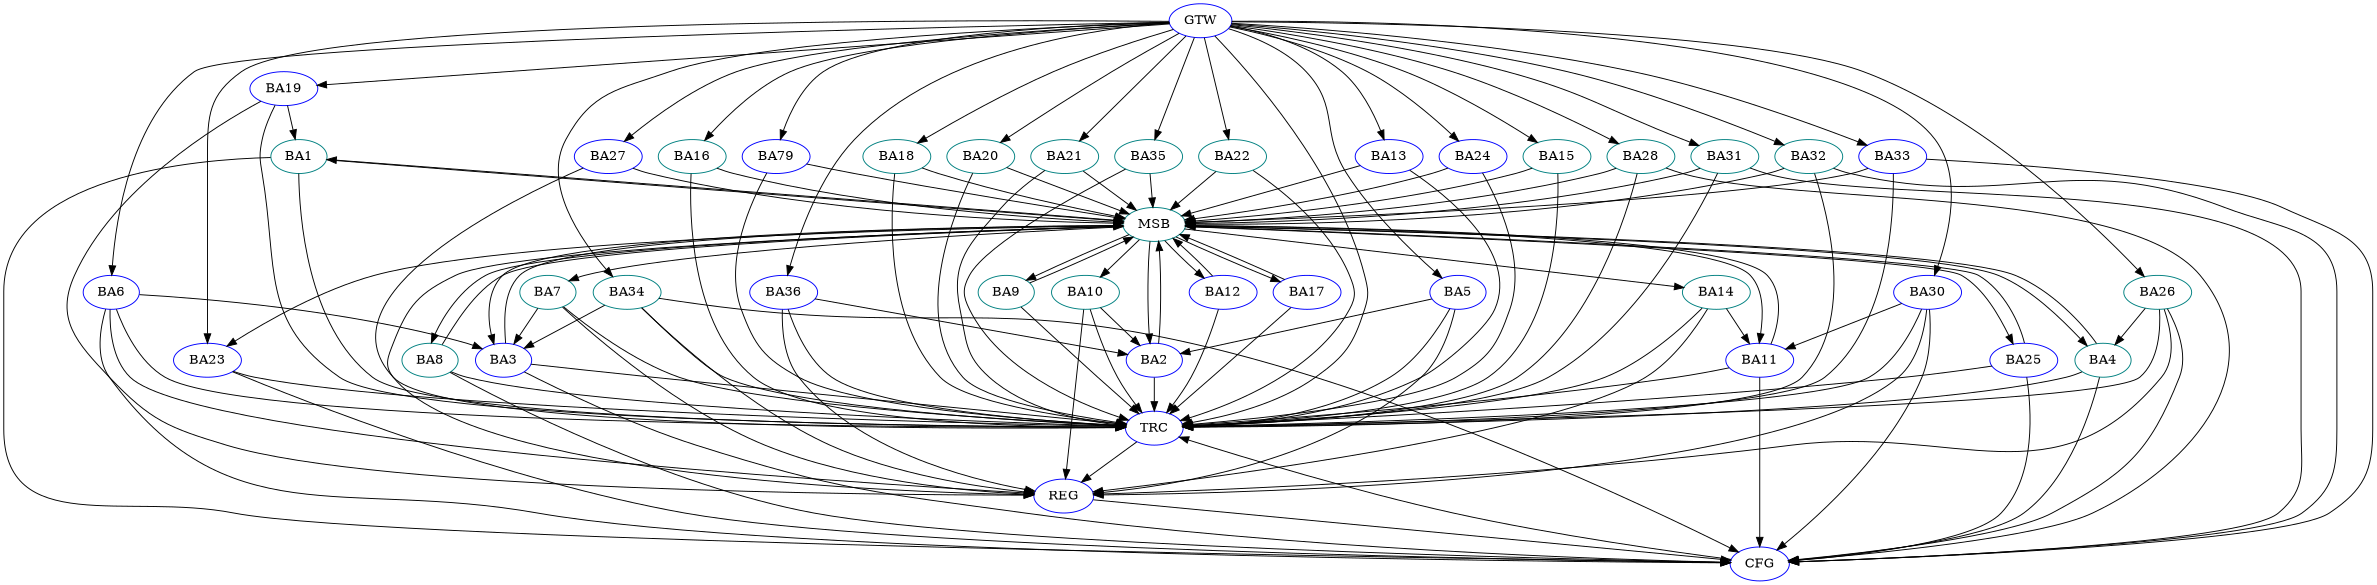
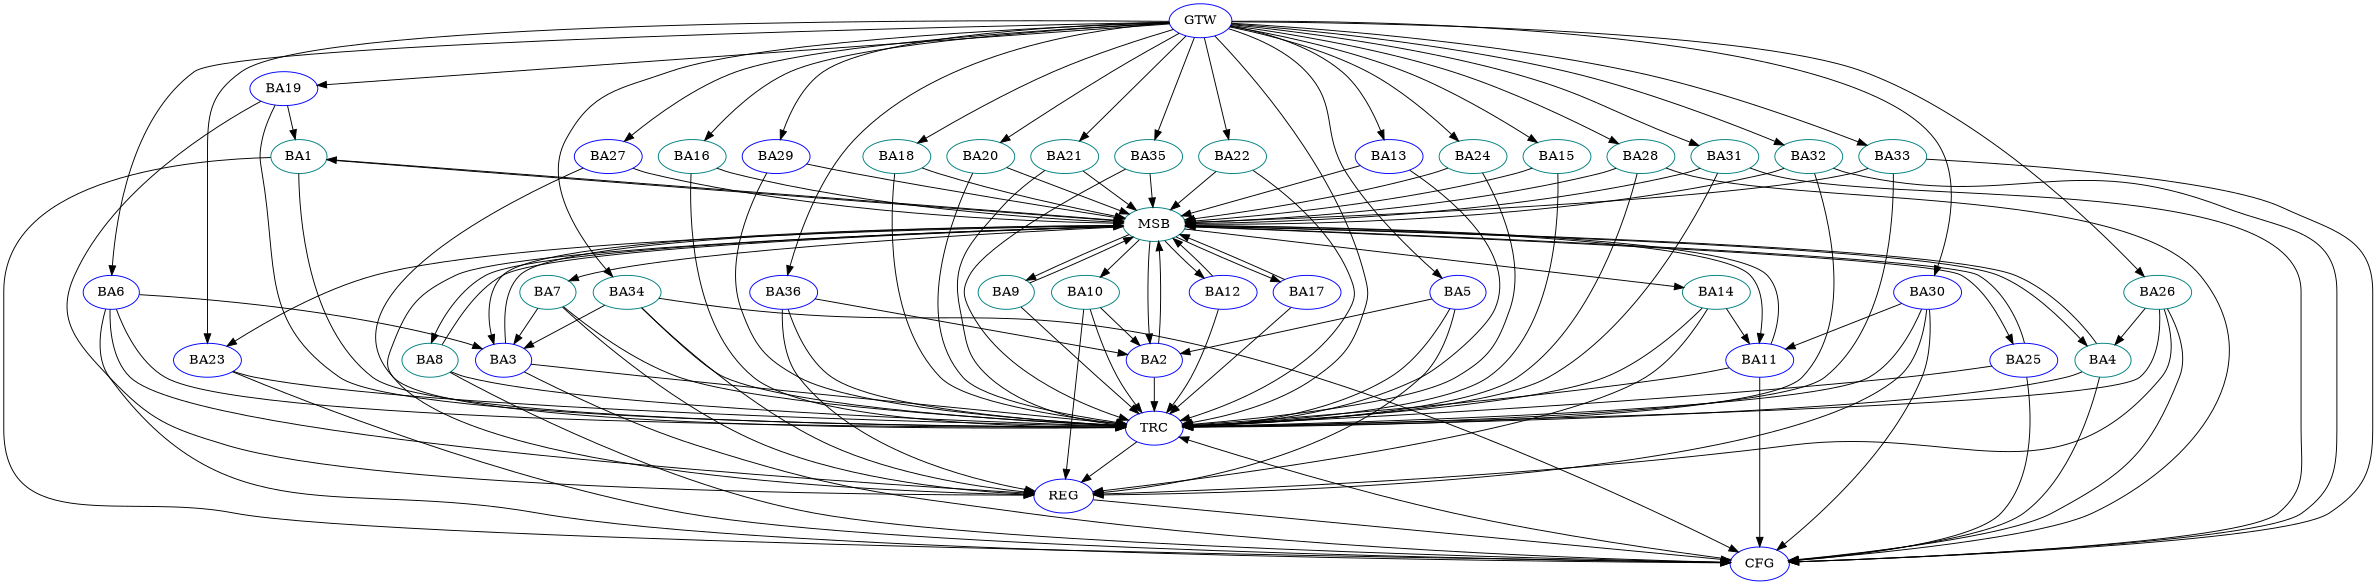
node "BA79": label "BA79" -> "BA29"
node "BA24": color blue -> teal
node "BA33": color blue -> teal
